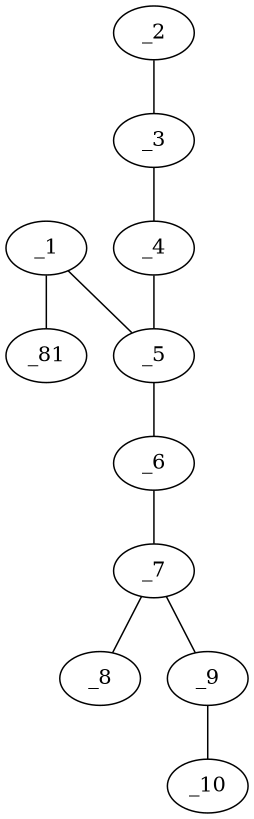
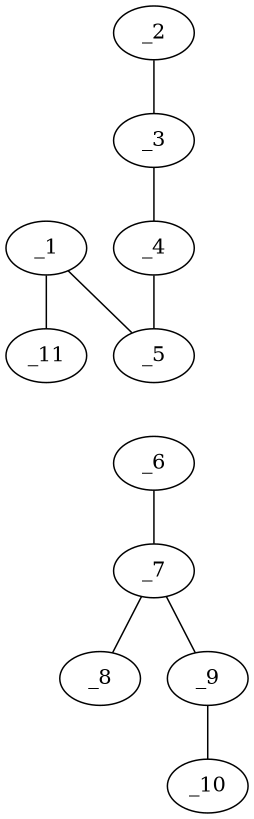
node "_81": label "_81" -> "_11"
edge "_5" -- "_6": removed
